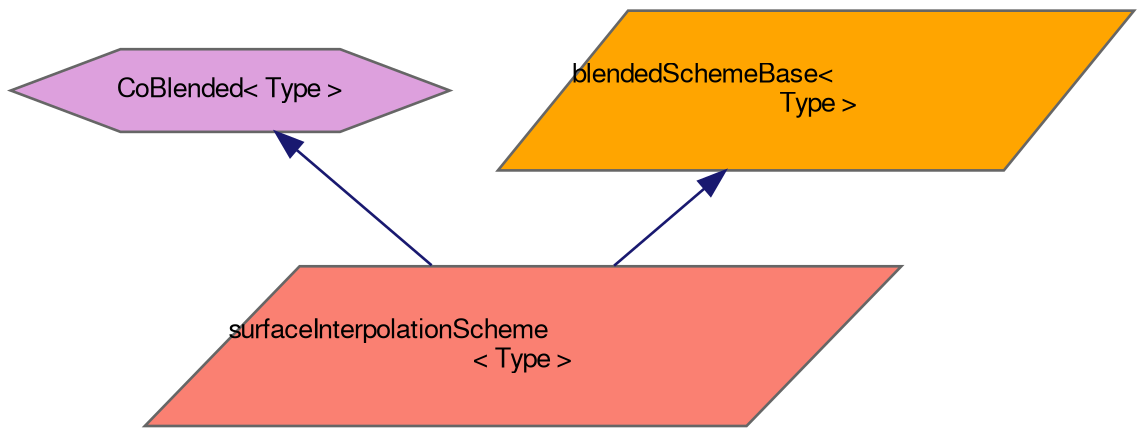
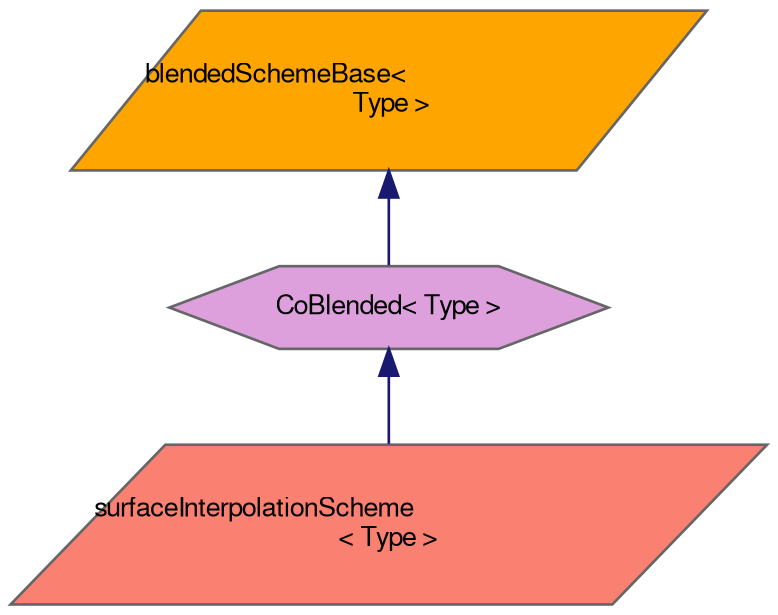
edge "surfaceInterpolationScheme < Type >" -> "blendedSchemeBase< Type >": now "CoBlended< Type >" -> "blendedSchemeBase< Type >"
